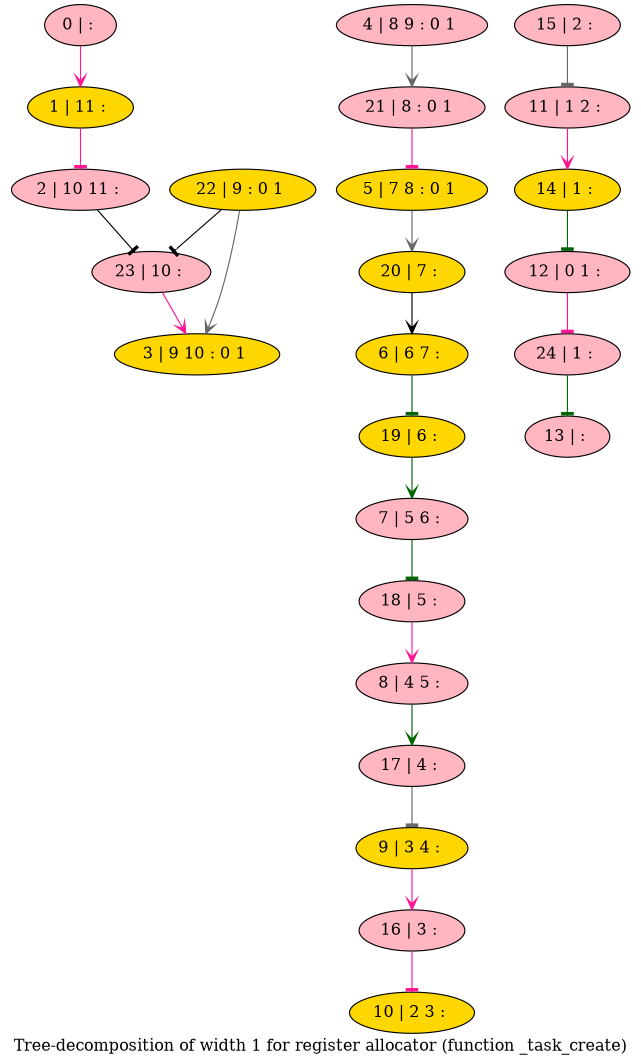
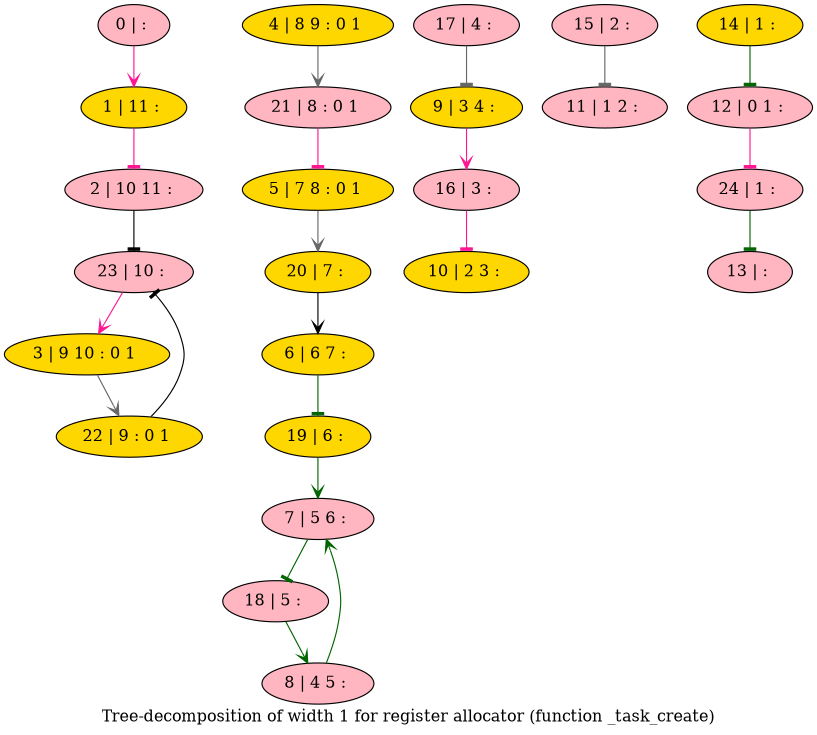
node "4 | 8 9 : 0 1": fillcolor lightpink -> gold
edge "11 | 1 2 :" -> "14 | 1 :": removed
edge "22 | 9 : 0 1" -> "3 | 9 10 : 0 1": reversed
edge "18 | 5 :" -> "8 | 4 5 :": color deeppink -> darkgreen
edge "8 | 4 5 :" -> "17 | 4 :": now "8 | 4 5 :" -> "7 | 5 6 :"
